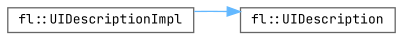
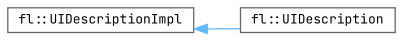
edge "fl::UIDescriptionImpl" -> "fl::UIDescription": reversed
